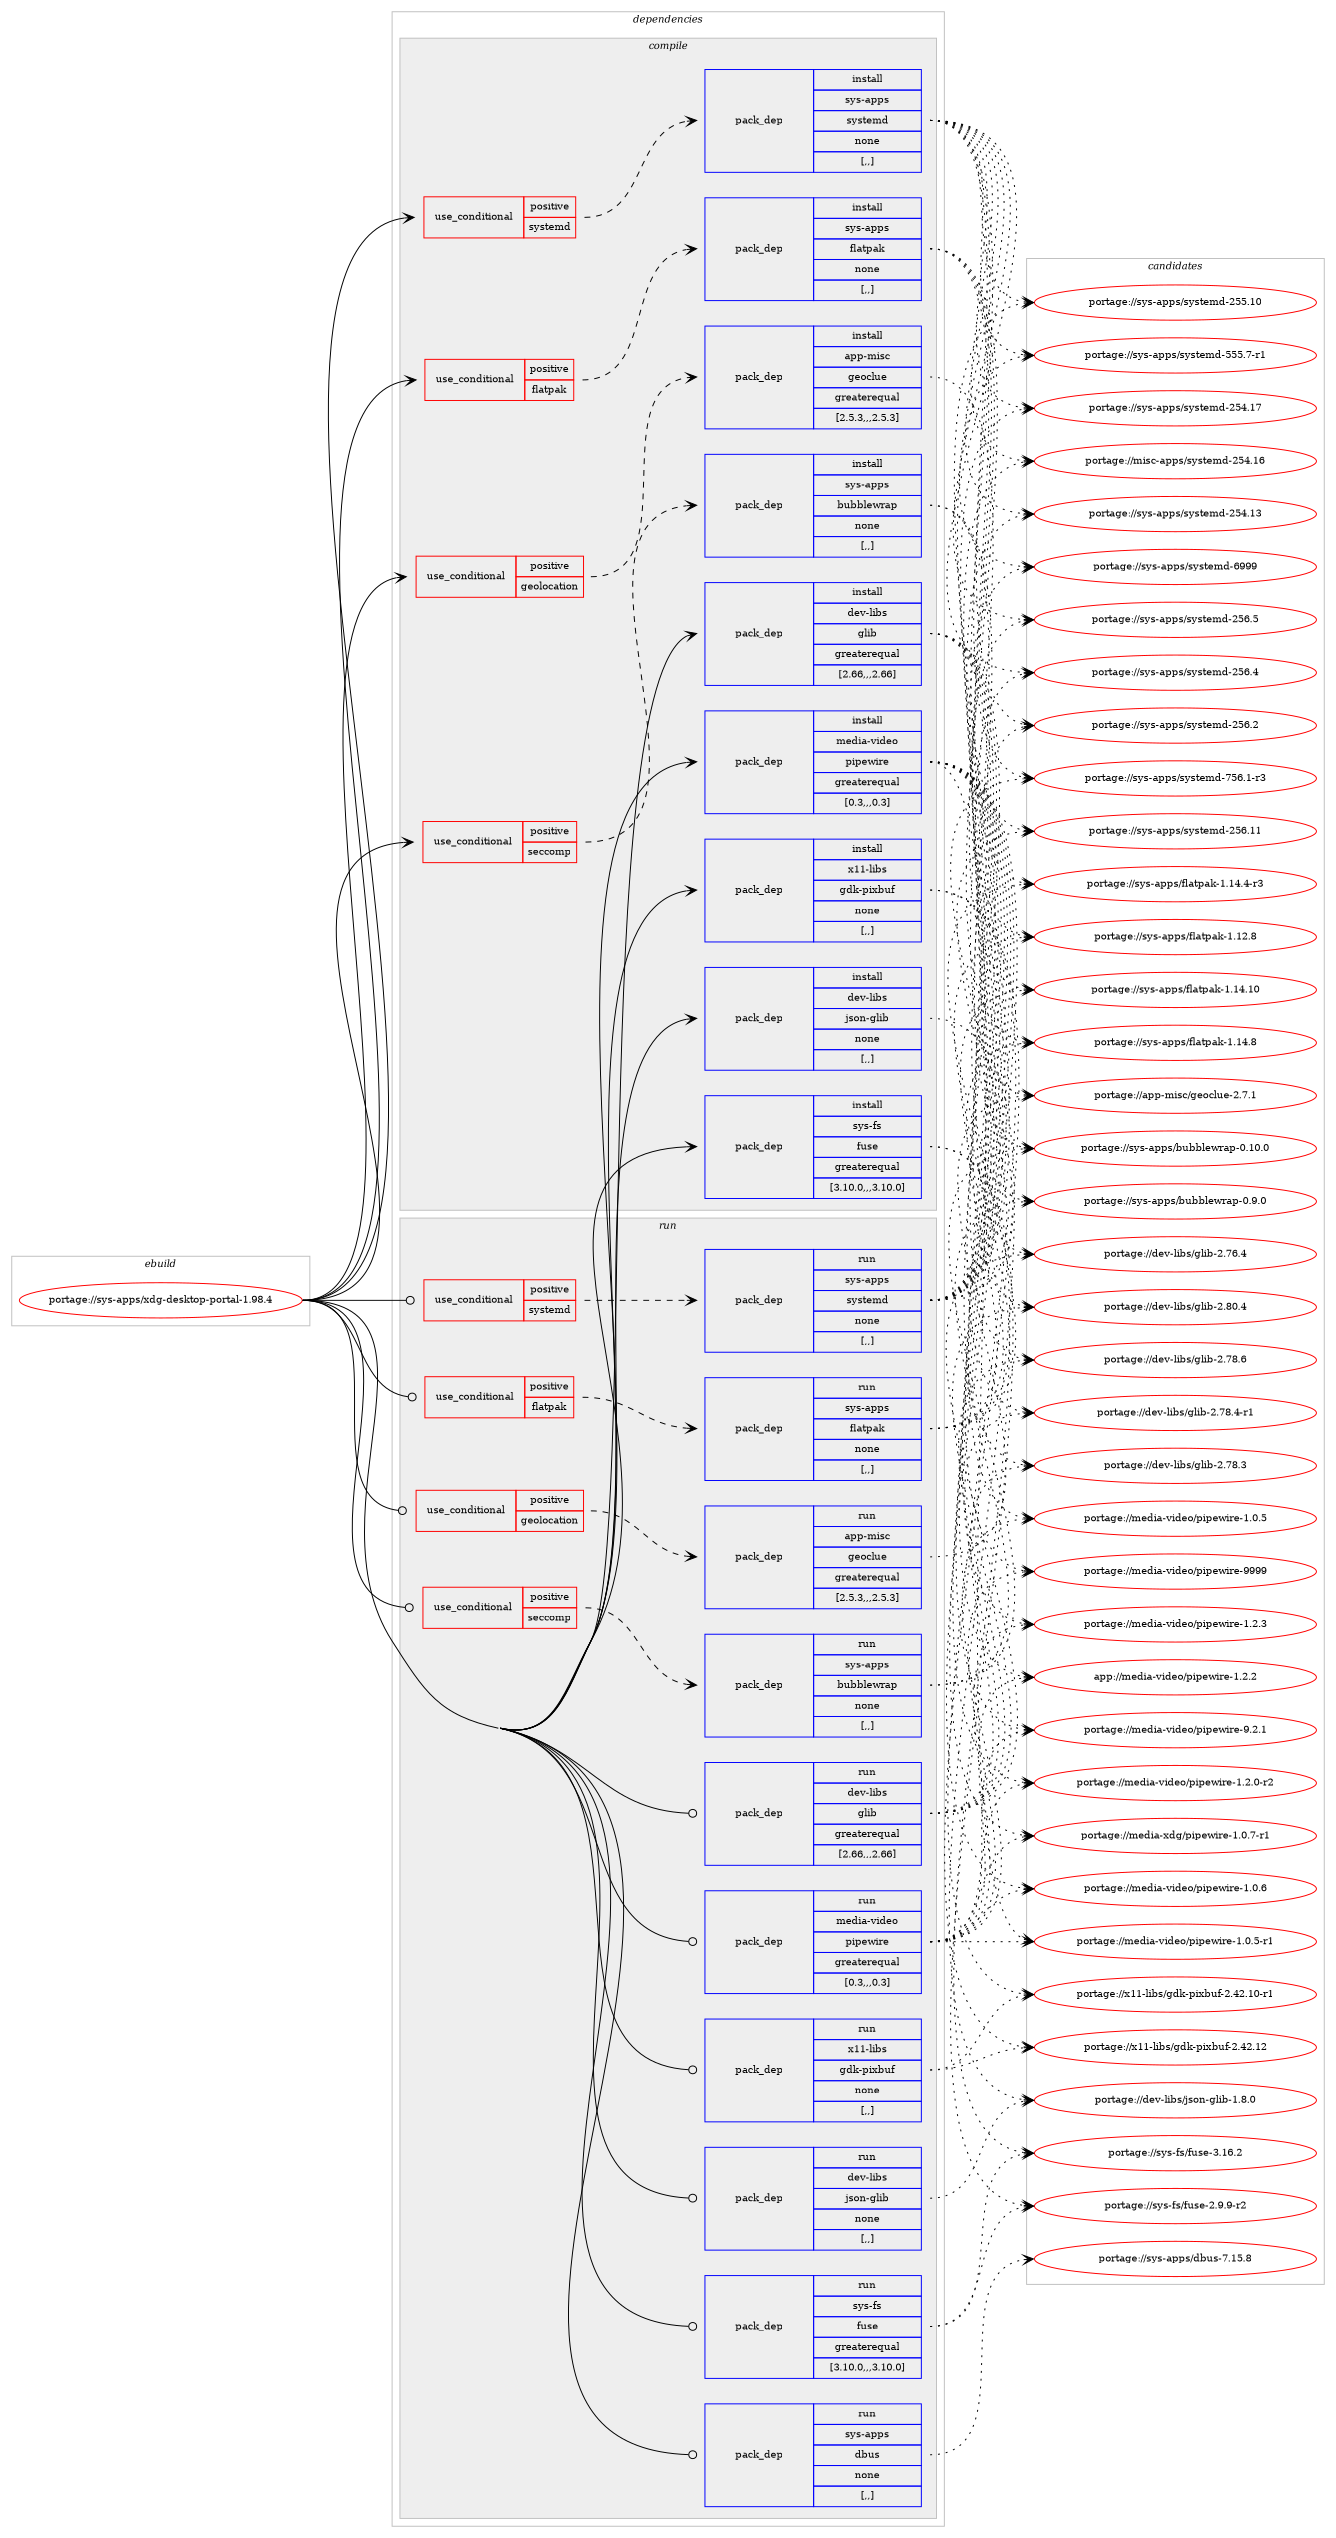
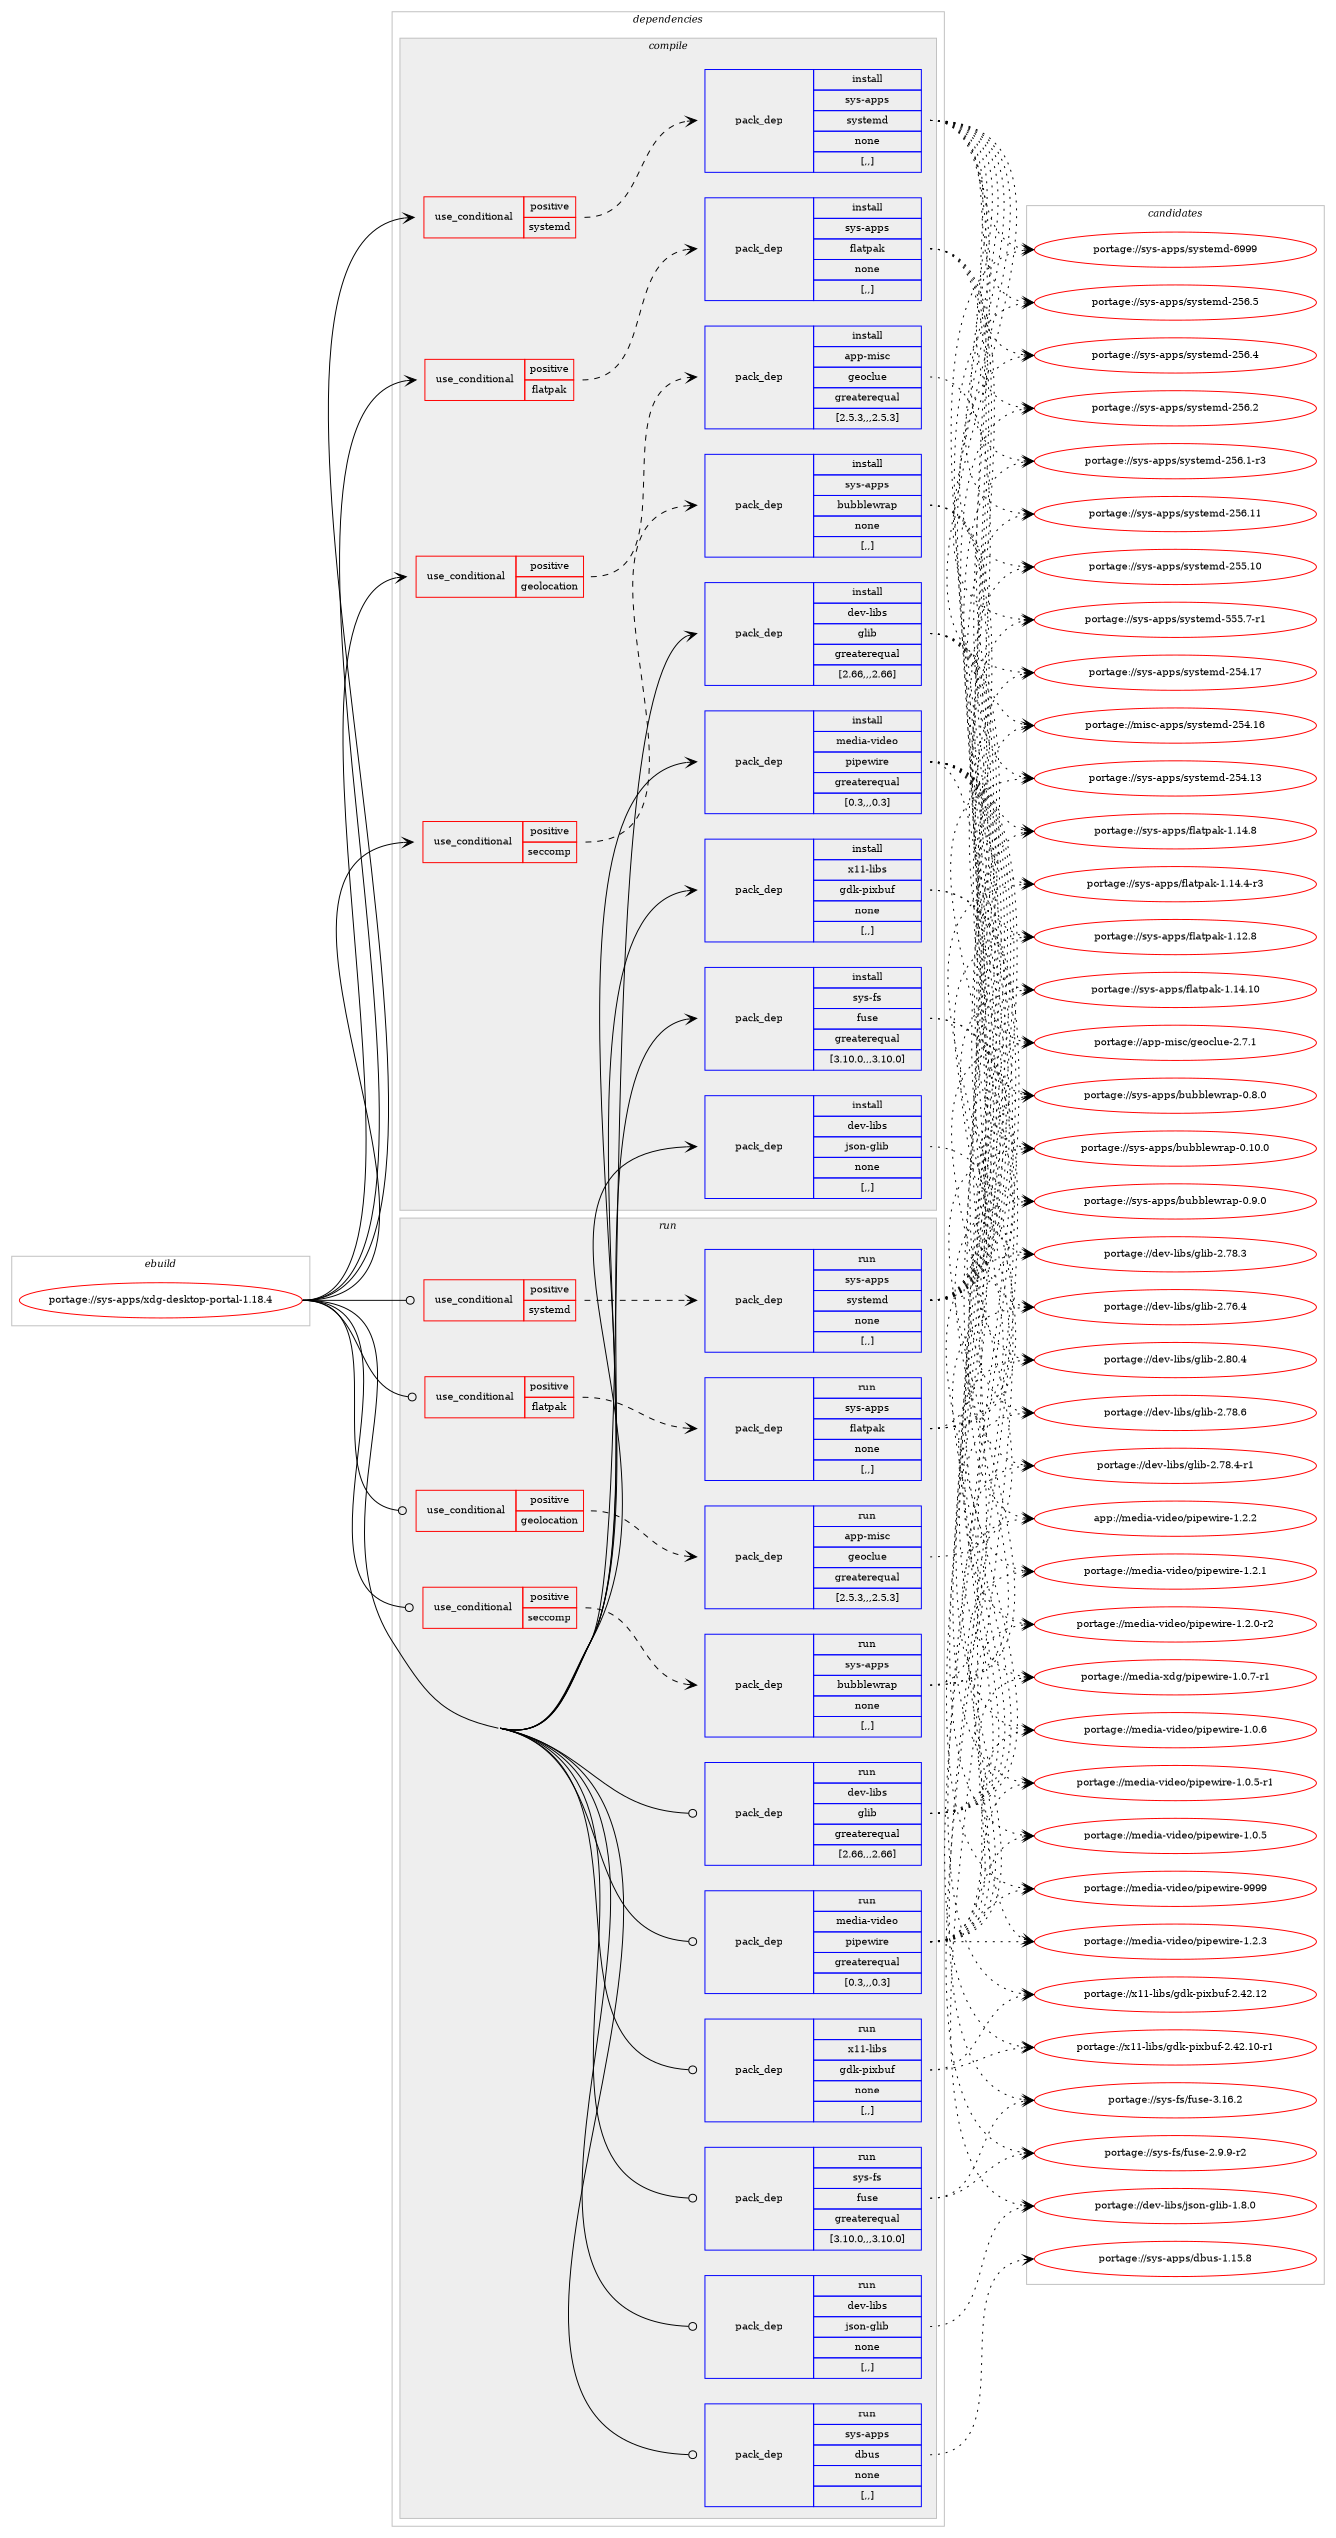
node "portage://sys-apps/systemd-756.1-r3": label "portage://sys-apps/systemd-756.1-r3" -> "portage://sys-apps/systemd-256.1-r3"
node "portage://sys-apps/bubblewrap-0.8.0": added
node "portage://sys-apps/xdg-desktop-portal-1.98.4": label "portage://sys-apps/xdg-desktop-portal-1.98.4" -> "portage://sys-apps/xdg-desktop-portal-1.18.4"
node "portage://media-video/pipewire-9.2.1": label "portage://media-video/pipewire-9.2.1" -> "portage://media-video/pipewire-1.2.1"
node "portage://sys-apps/dbus-7.15.8": label "portage://sys-apps/dbus-7.15.8" -> "portage://sys-apps/dbus-1.15.8"
